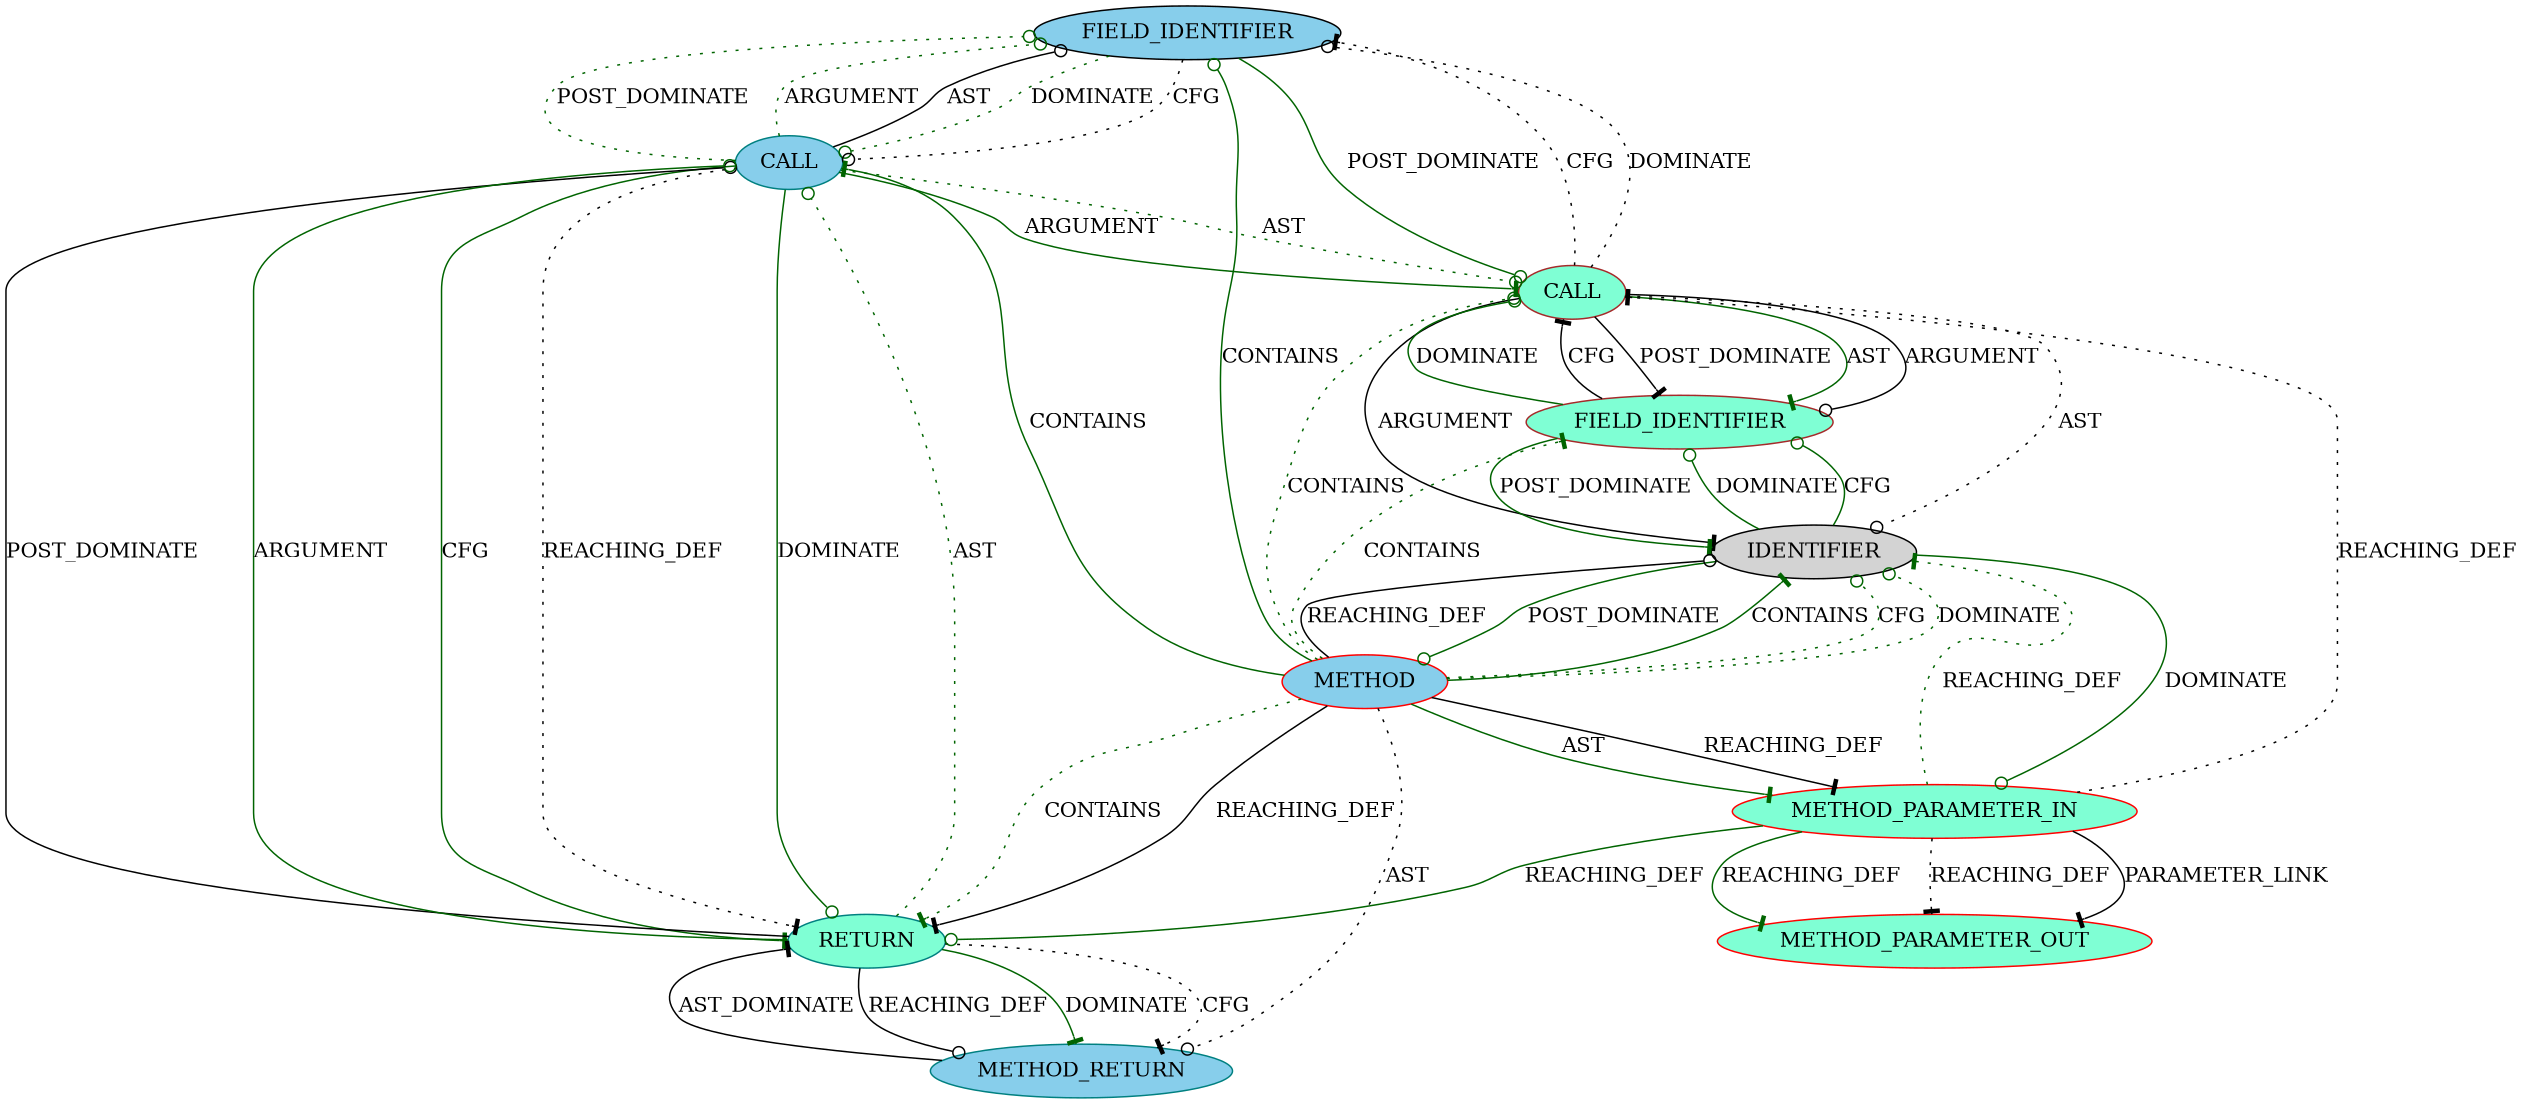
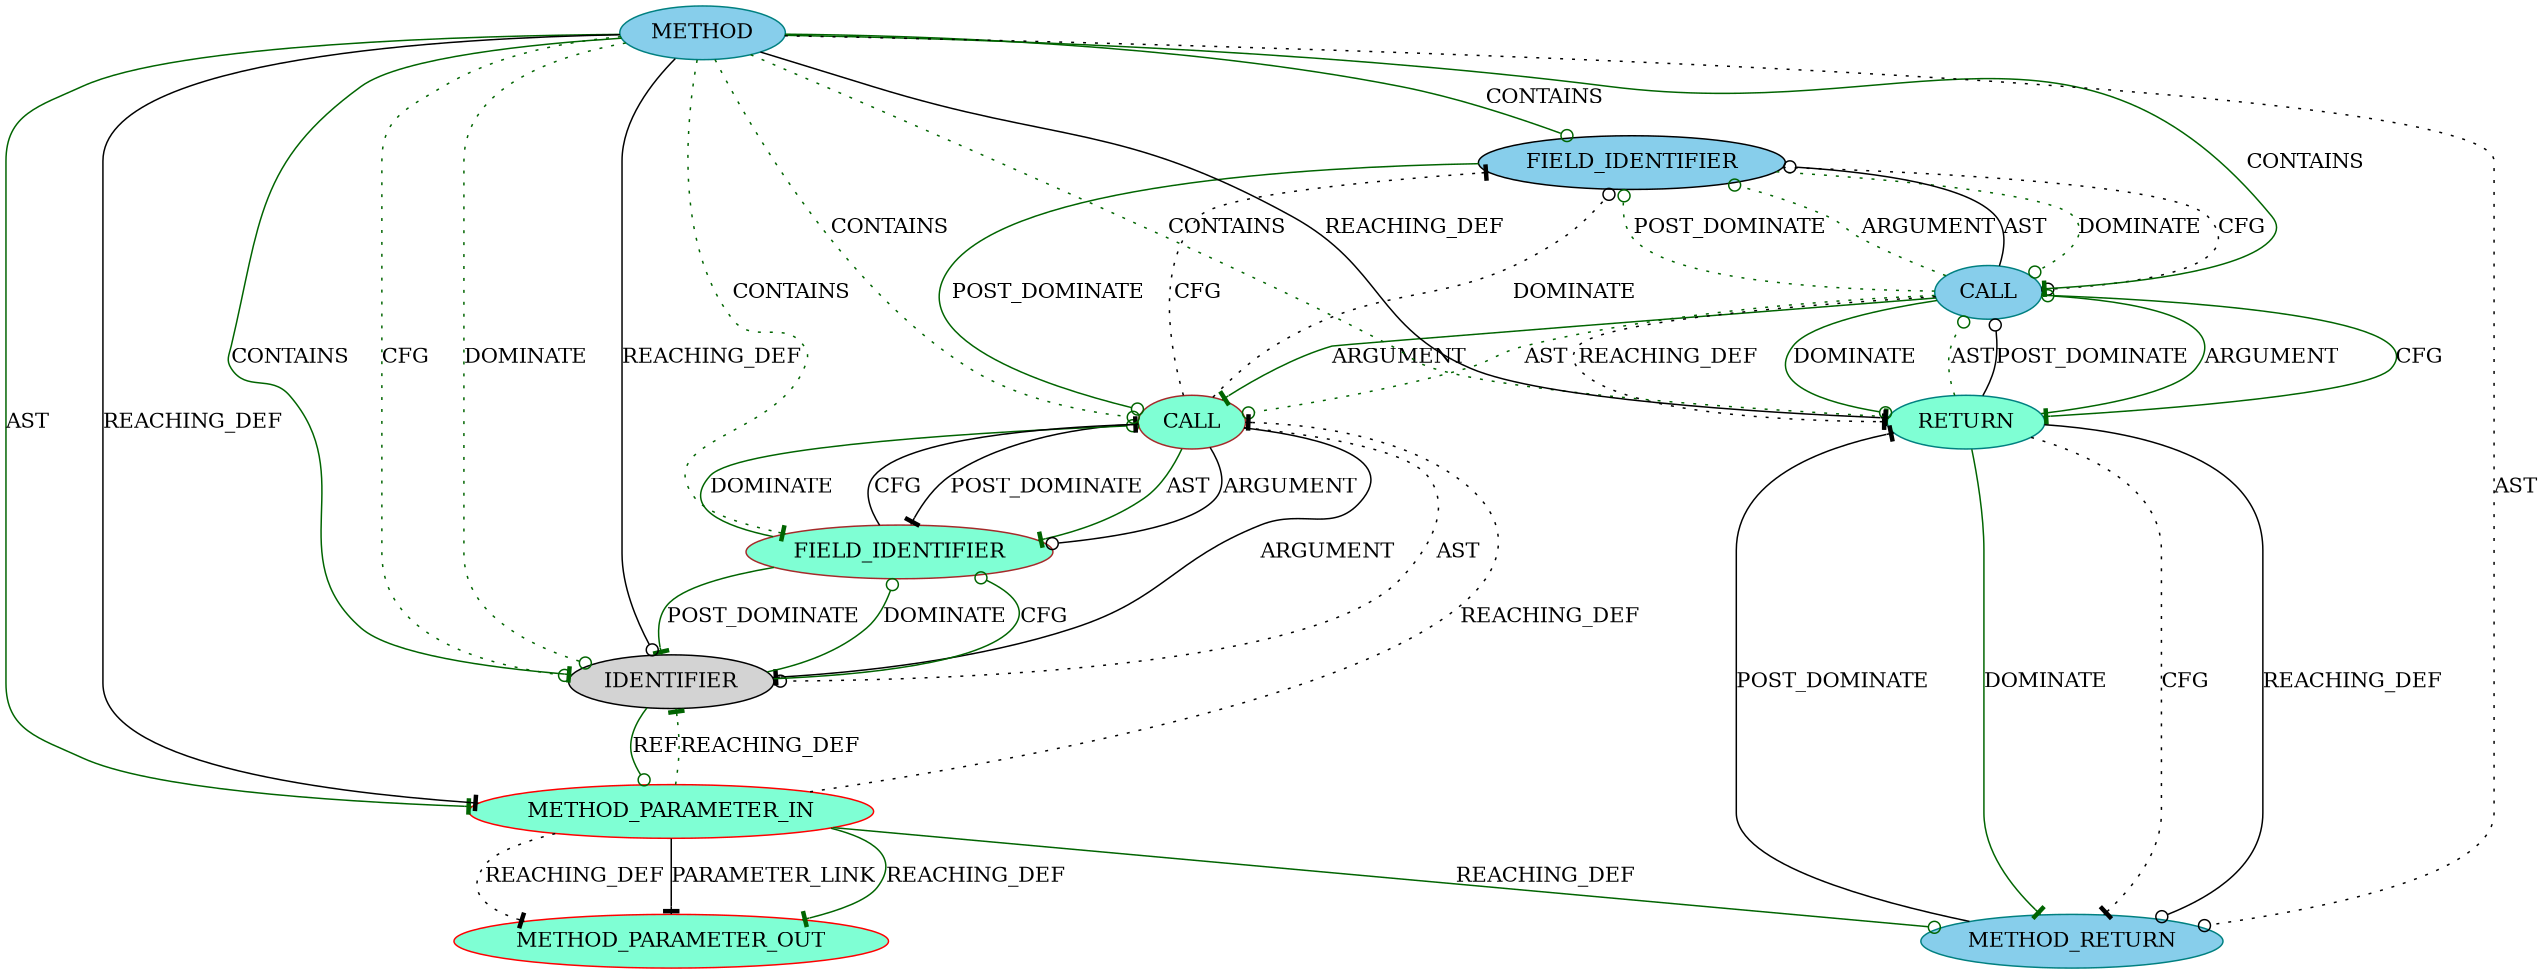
edge "IDENTIFIER" -> "METHOD": removed, label "POST_DOMINATE"
node "METHOD": color red -> teal
edge "IDENTIFIER" -> "METHOD_PARAMETER_IN": label "DOMINATE" -> "REF"
edge "METHOD_PARAMETER_IN" -> "RETURN": now "METHOD_PARAMETER_IN" -> "METHOD_RETURN"
edge "METHOD_RETURN" -> "RETURN": label "AST_DOMINATE" -> "POST_DOMINATE"
